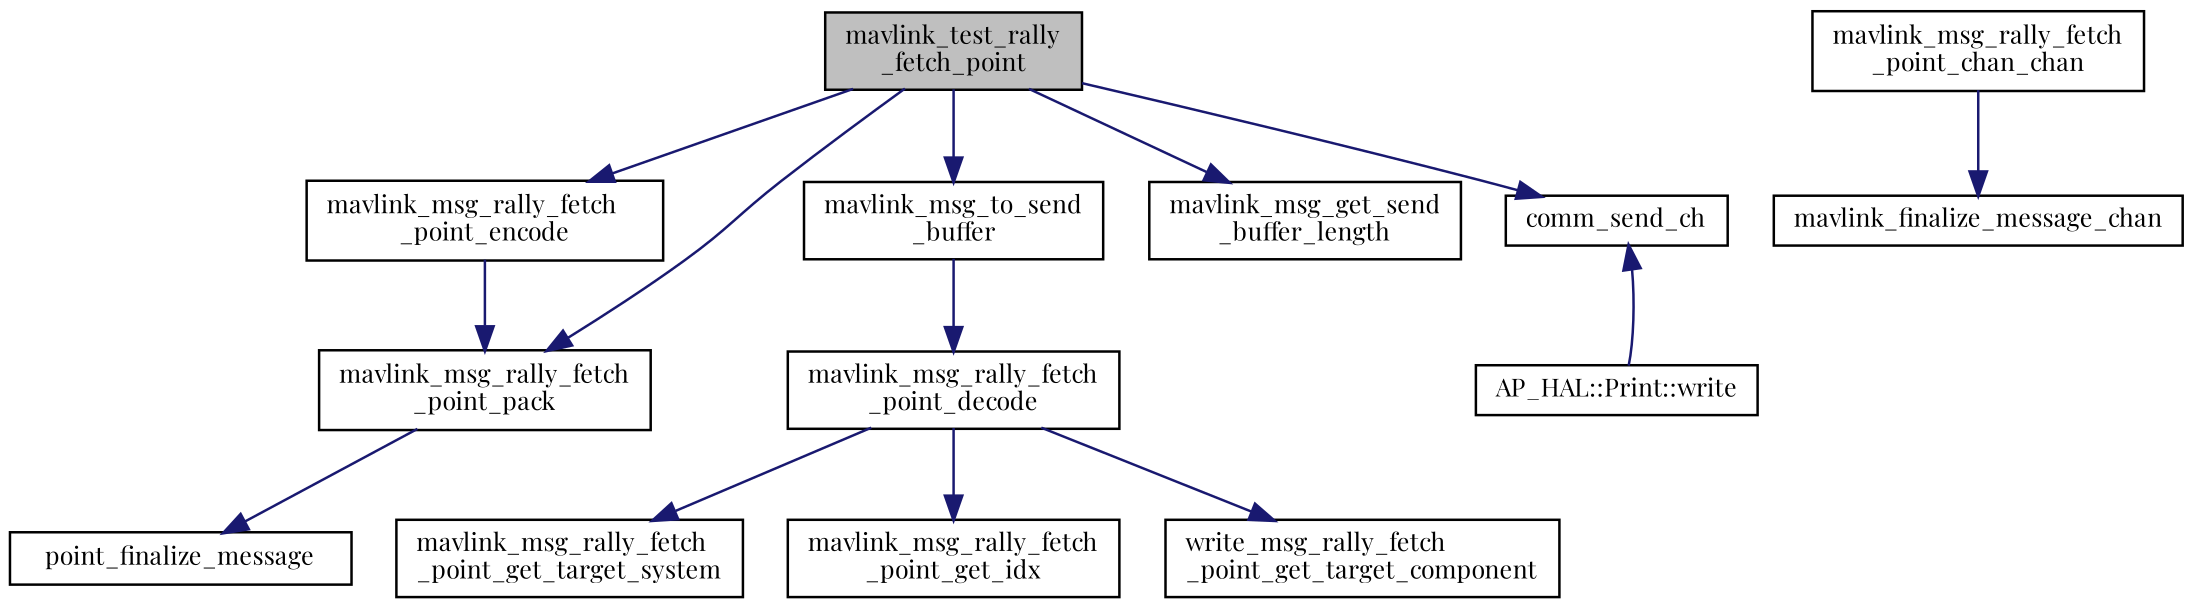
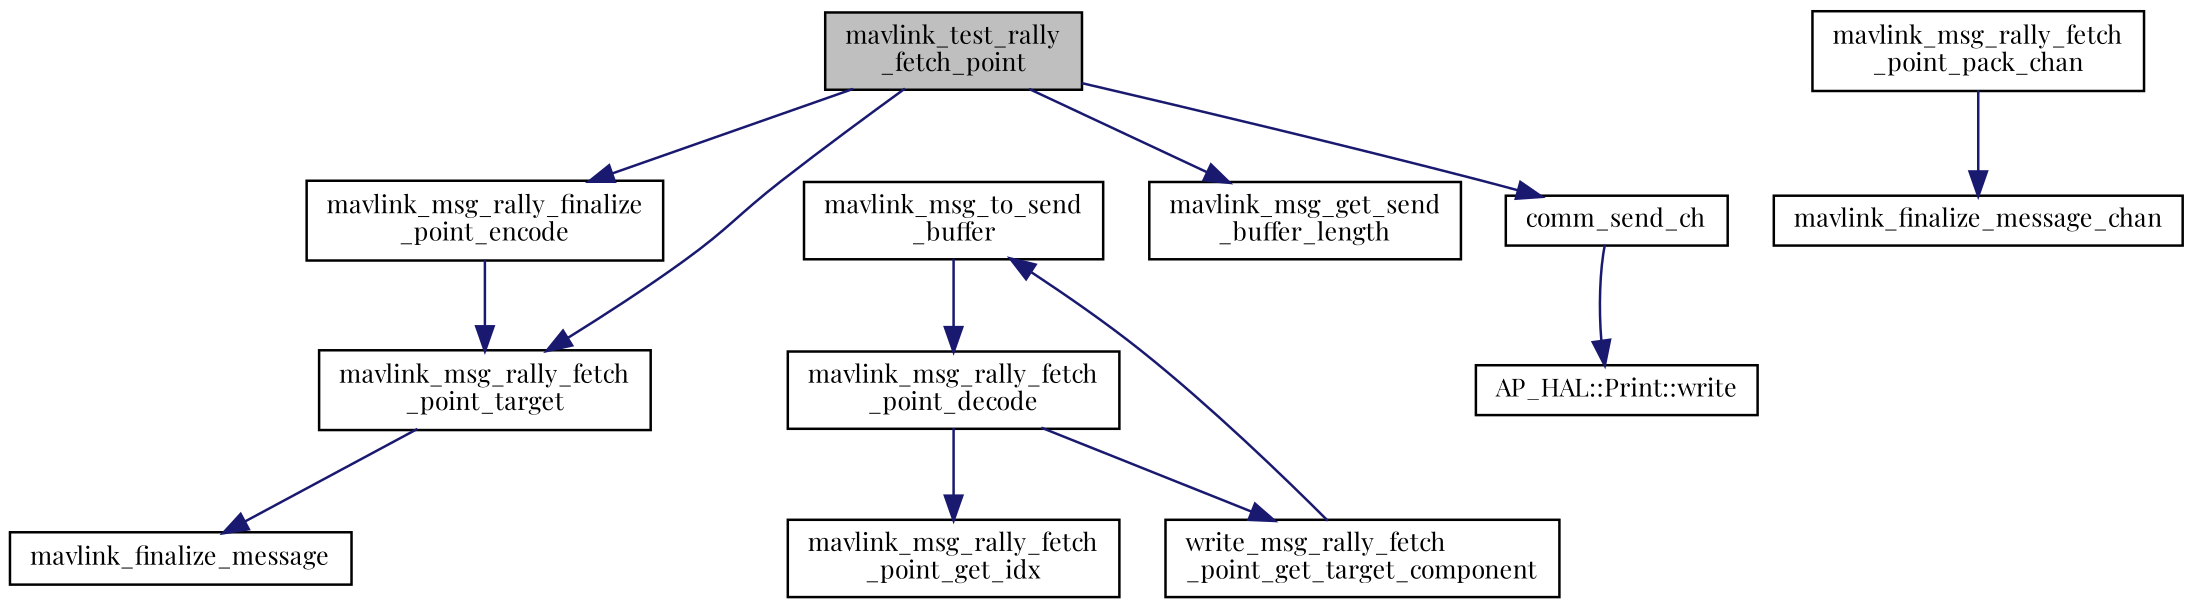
node "mavlink_msg_rally_fetch _point_chan_chan": label "mavlink_msg_rally_fetch _point_chan_chan" -> "mavlink_msg_rally_fetch _point_pack_chan"
edge "mavlink_test_rally _fetch_point" -> "mavlink_msg_to_send _buffer": now "write_msg_rally_fetch _point_get_target_component" -> "mavlink_msg_to_send _buffer"
node "mavlink_msg_rally_fetch _point_encode": label "mavlink_msg_rally_fetch _point_encode" -> "mavlink_msg_rally_finalize _point_encode"
edge "AP_HAL::Print::write" -> "comm_send_ch": reversed
node "mavlink_msg_rally_fetch _point_pack": label "mavlink_msg_rally_fetch _point_pack" -> "mavlink_msg_rally_fetch _point_target"
node "point_finalize_message": label "point_finalize_message" -> "mavlink_finalize_message"
node "mavlink_msg_rally_fetch _point_get_target_system": removed
